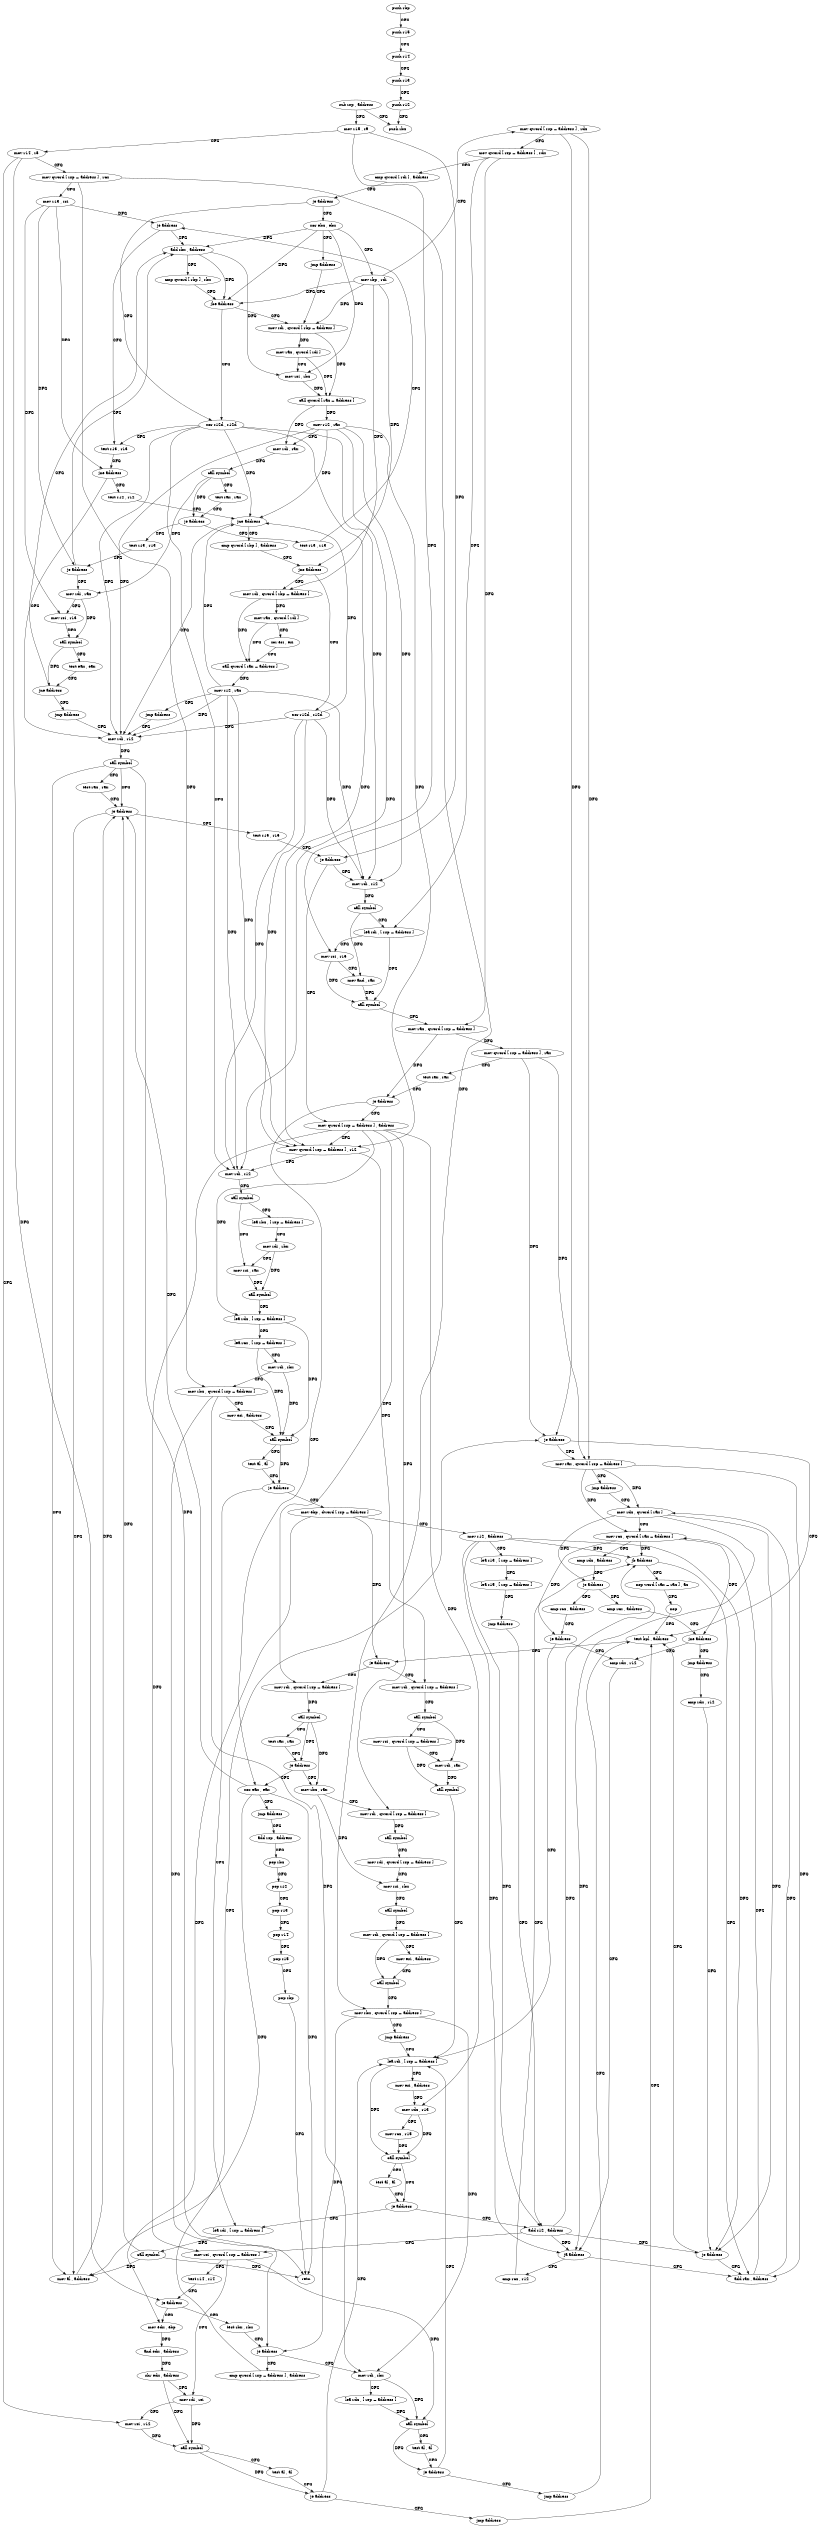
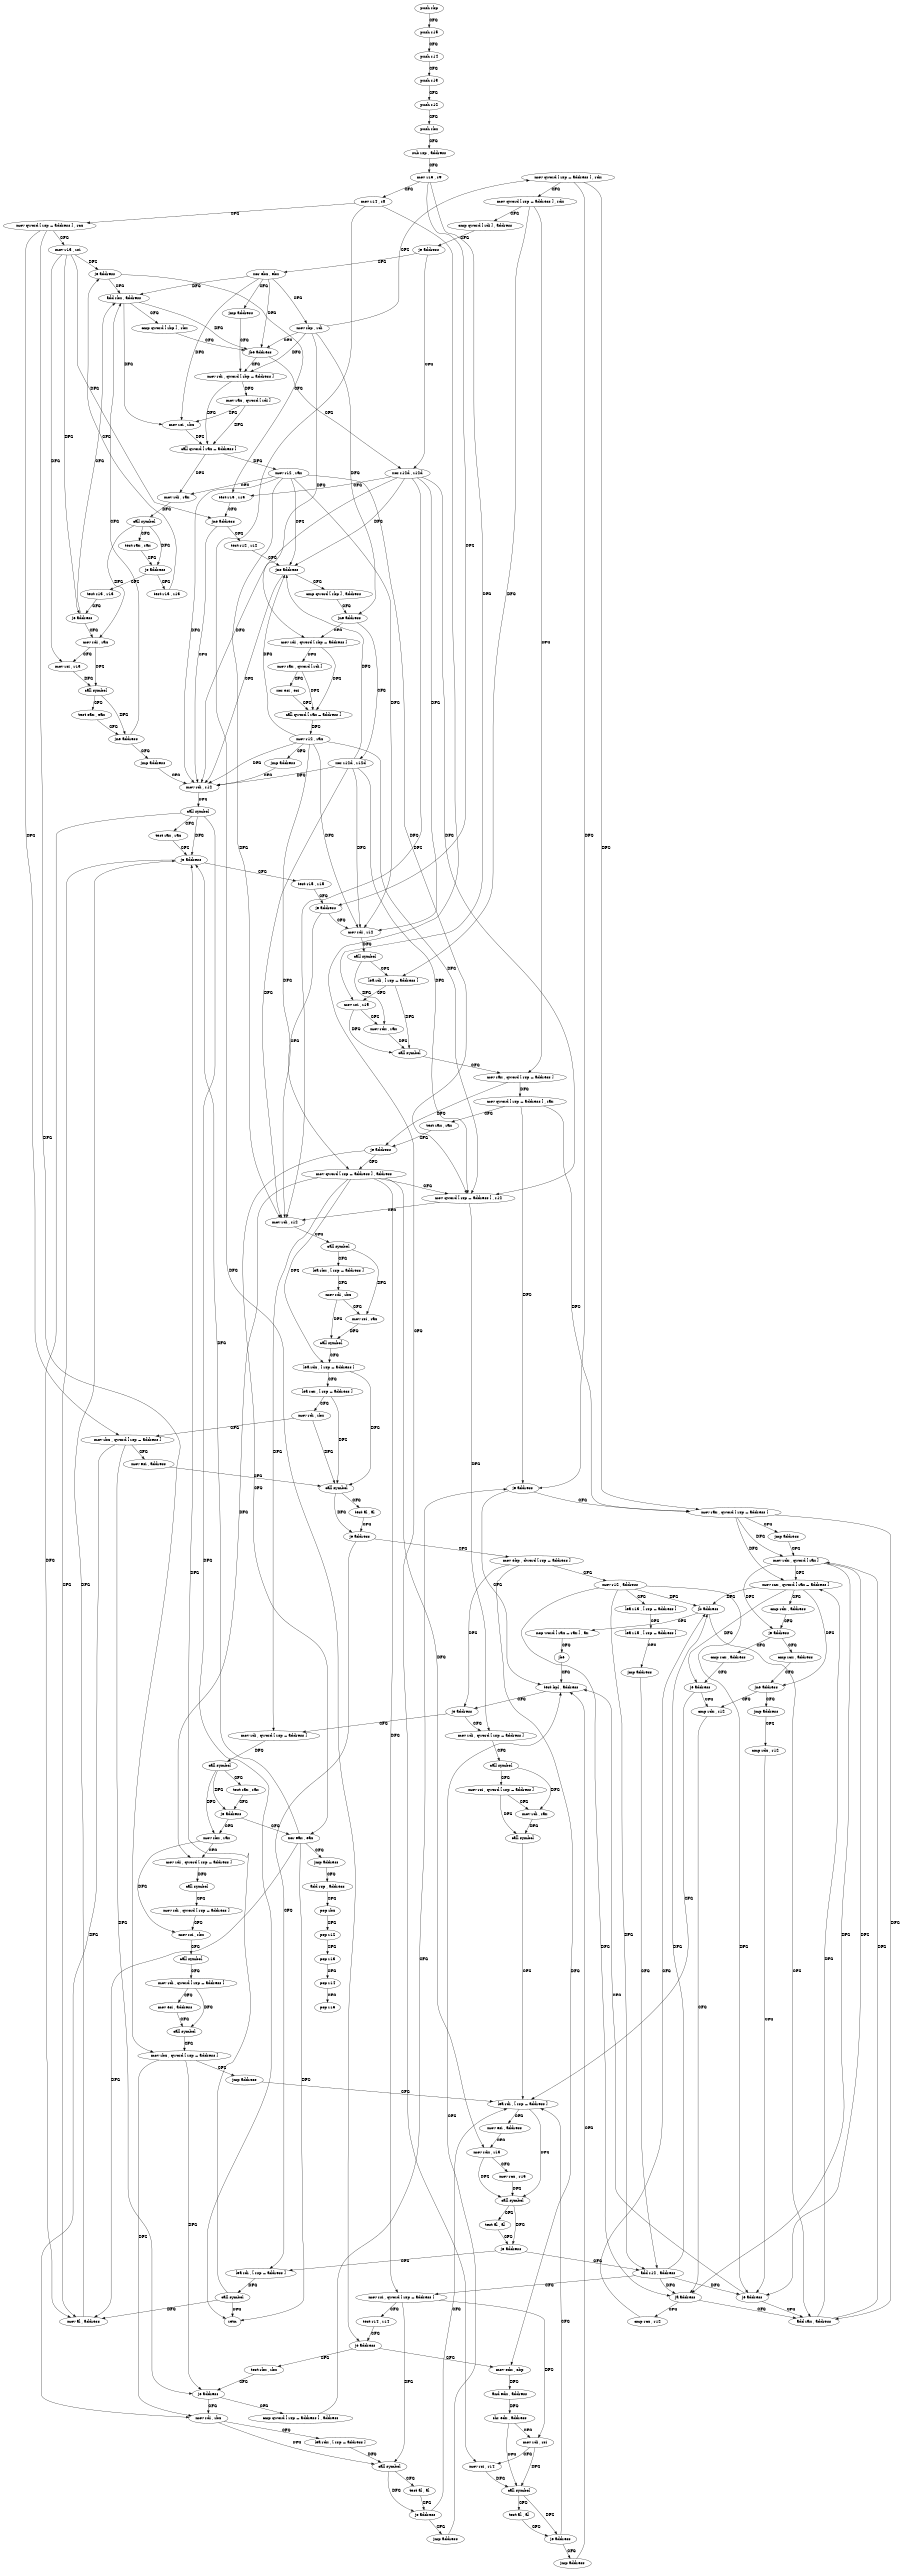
edge "sub rsp , address" -> "push rbx": reversed
node "mov and , rax": label "mov and , rax" -> "mov rdx , rax"
node "nop": label "nop" -> "jbe"
node "pop rbp": removed
node "mov rsi , r12": label "mov rsi , r12" -> "mov rsi , r14"
